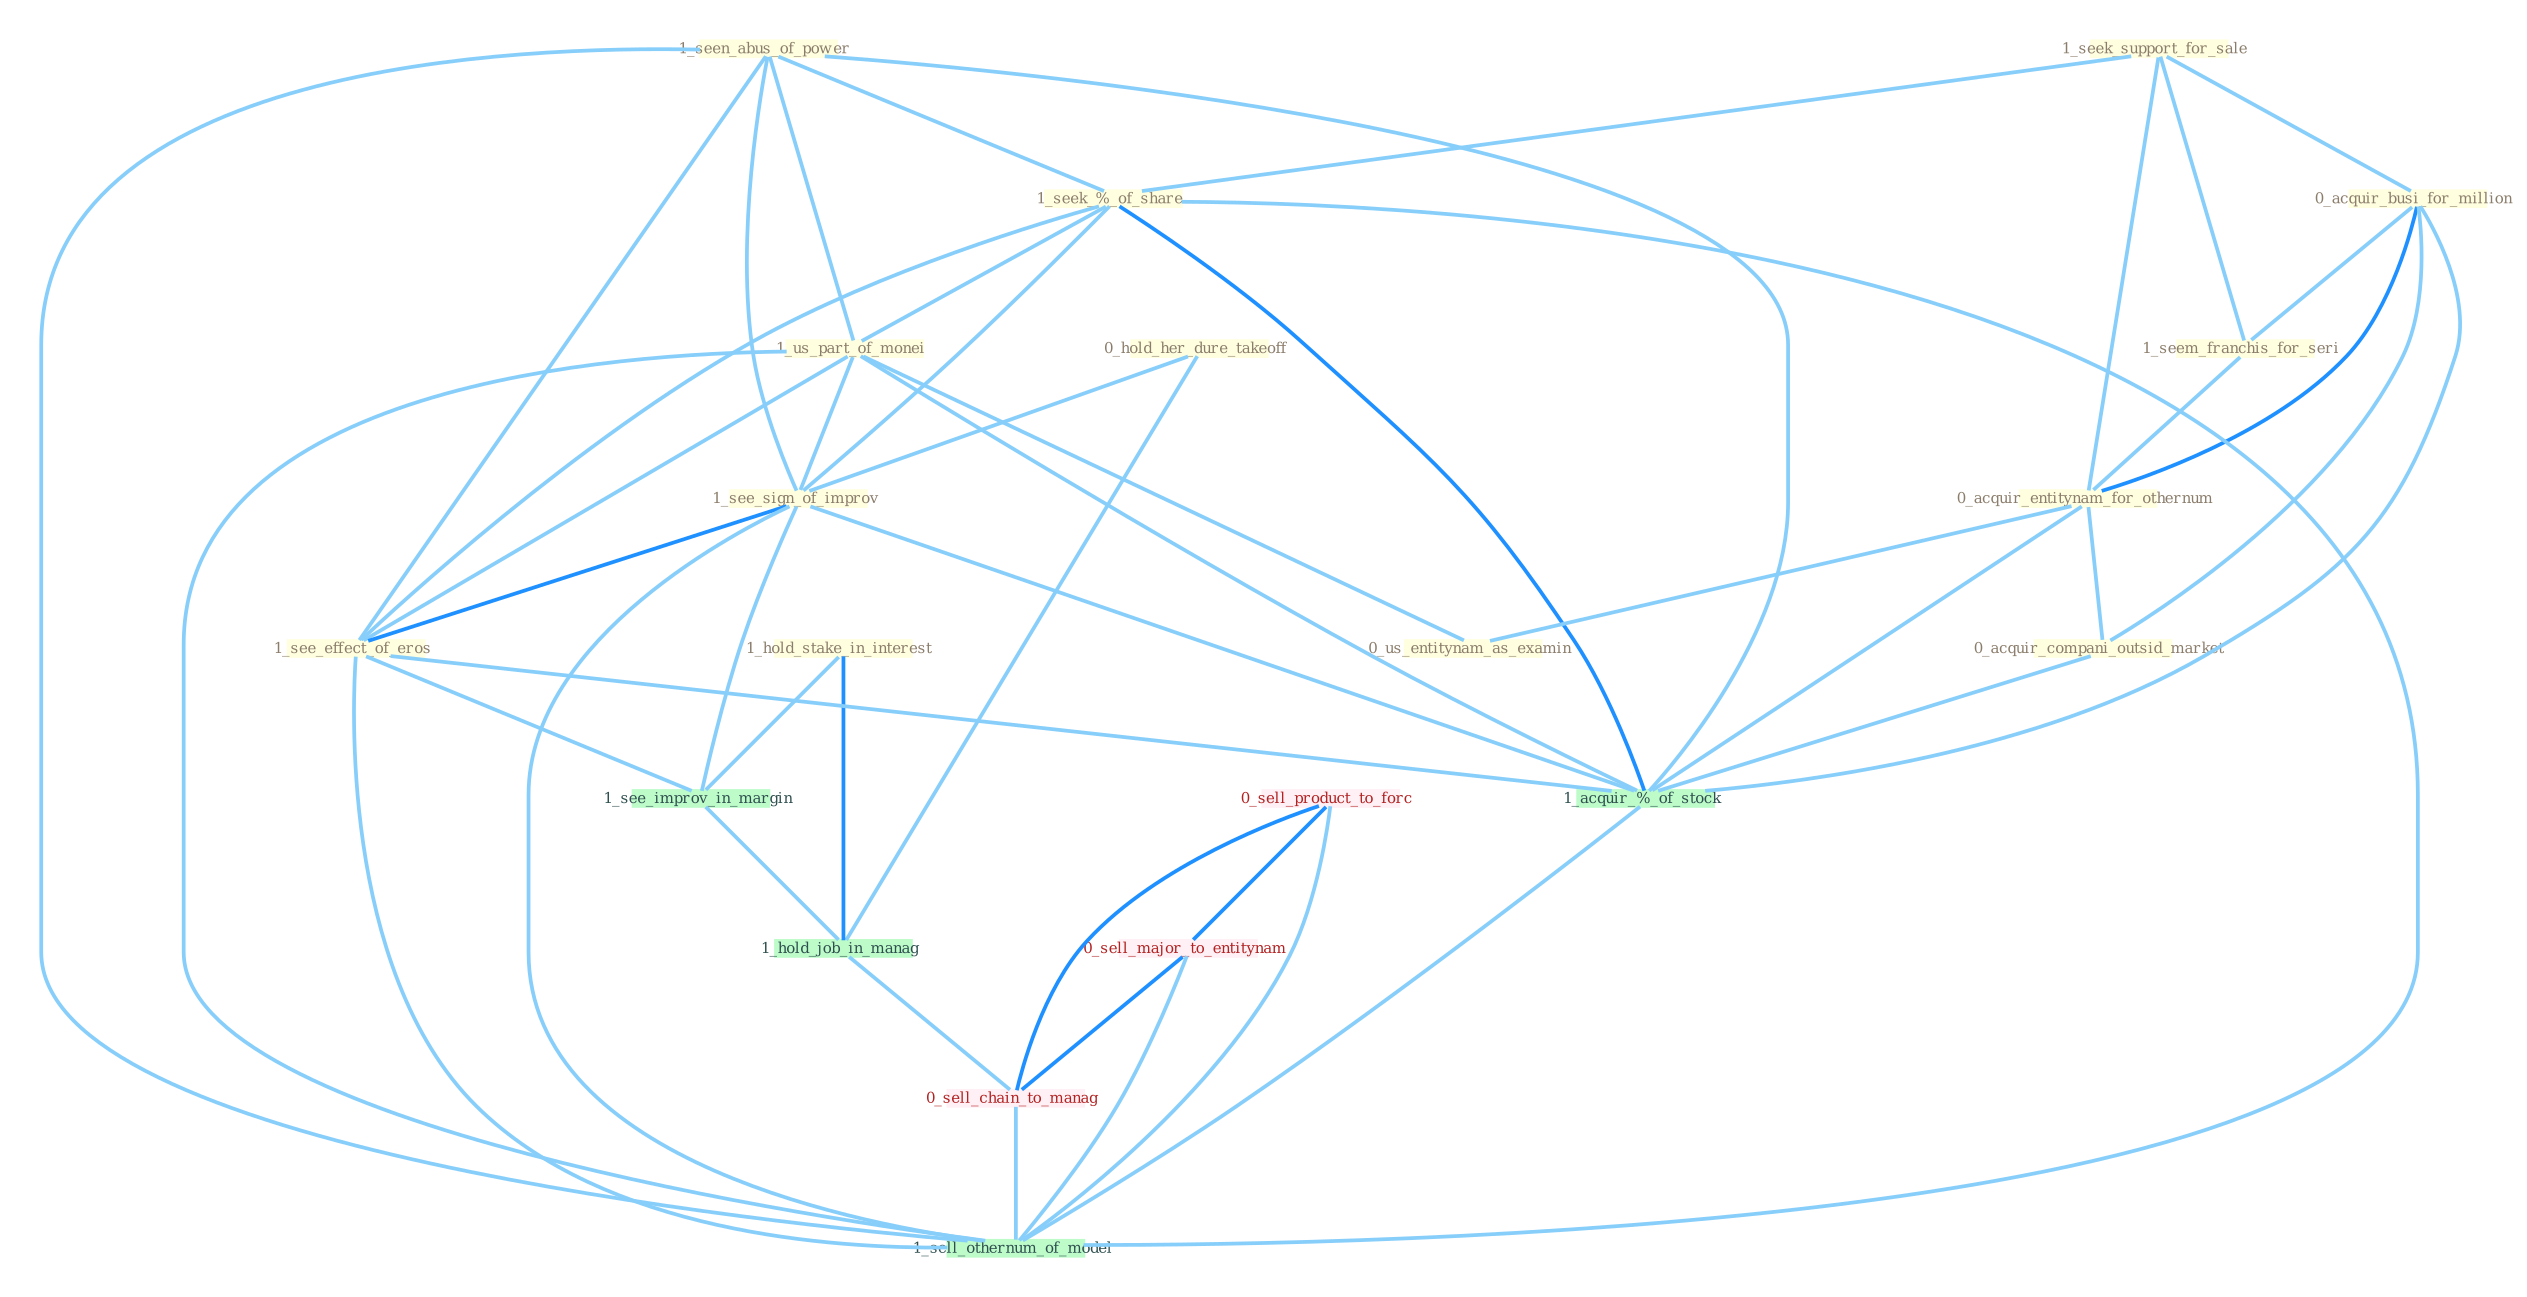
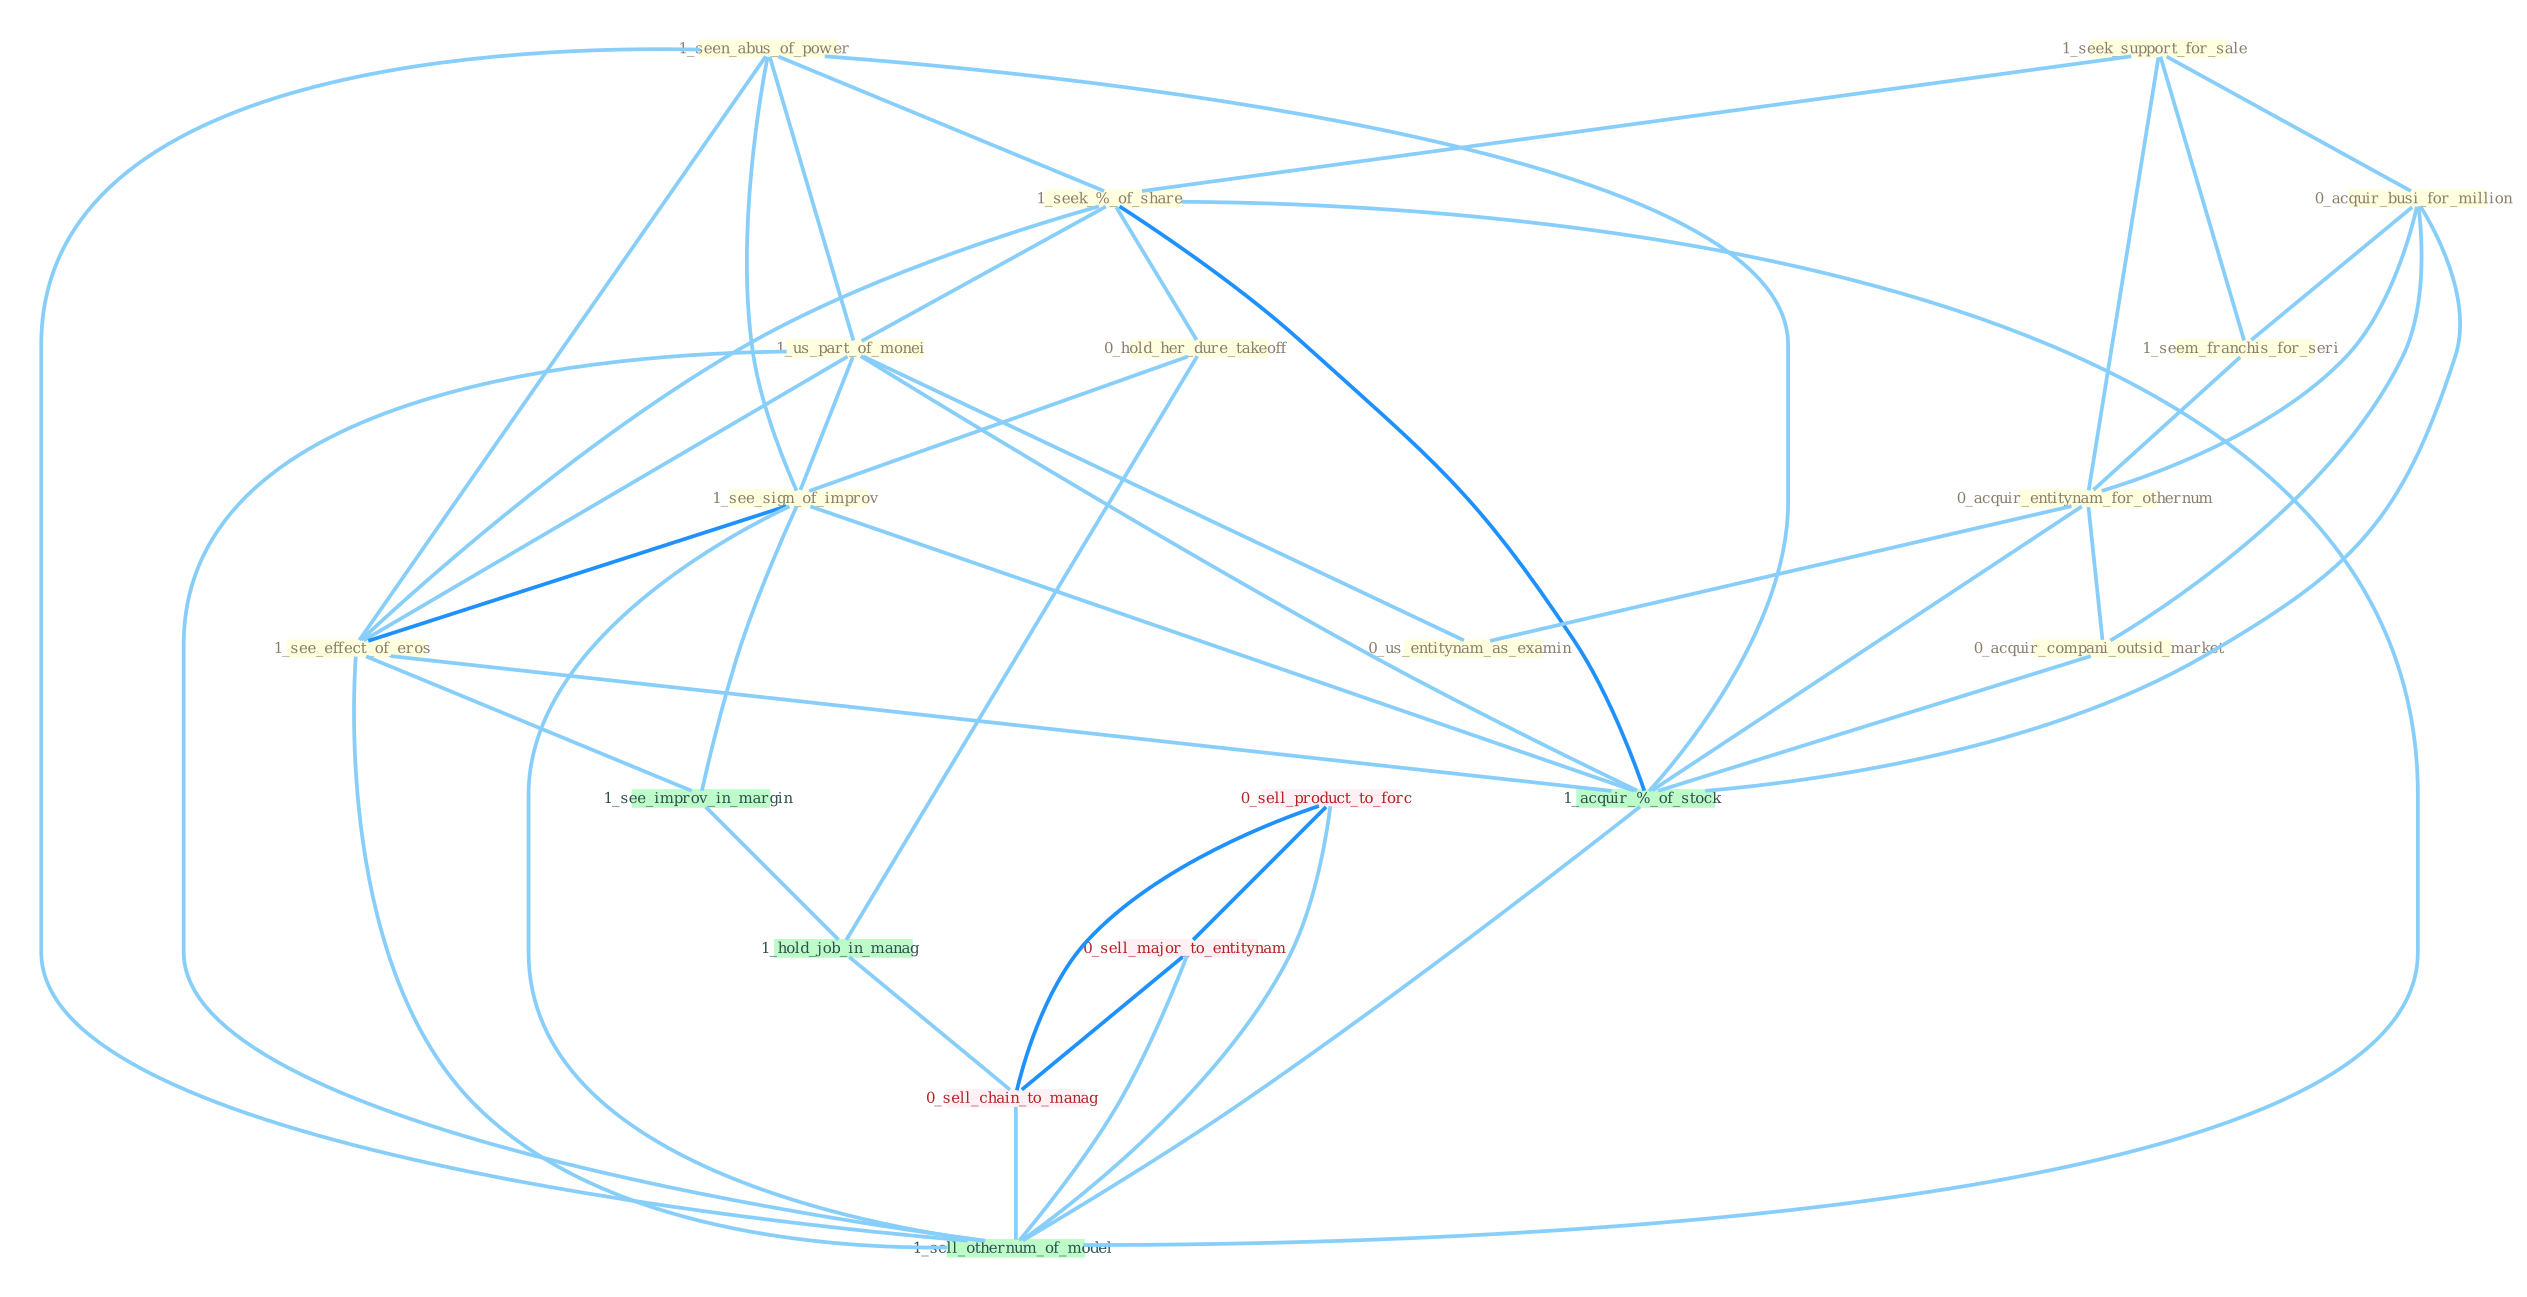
edge "1_seek_%_of_share" -- "1_see_sign_of_improv": now "1_seek_%_of_share" -- "0_hold_her_dure_takeoff"
edge "0_acquir_busi_for_million" -- "0_acquir_entitynam_for_othernum": color #1e90ff -> #87cefa
node "1_hold_stake_in_interest": removed
